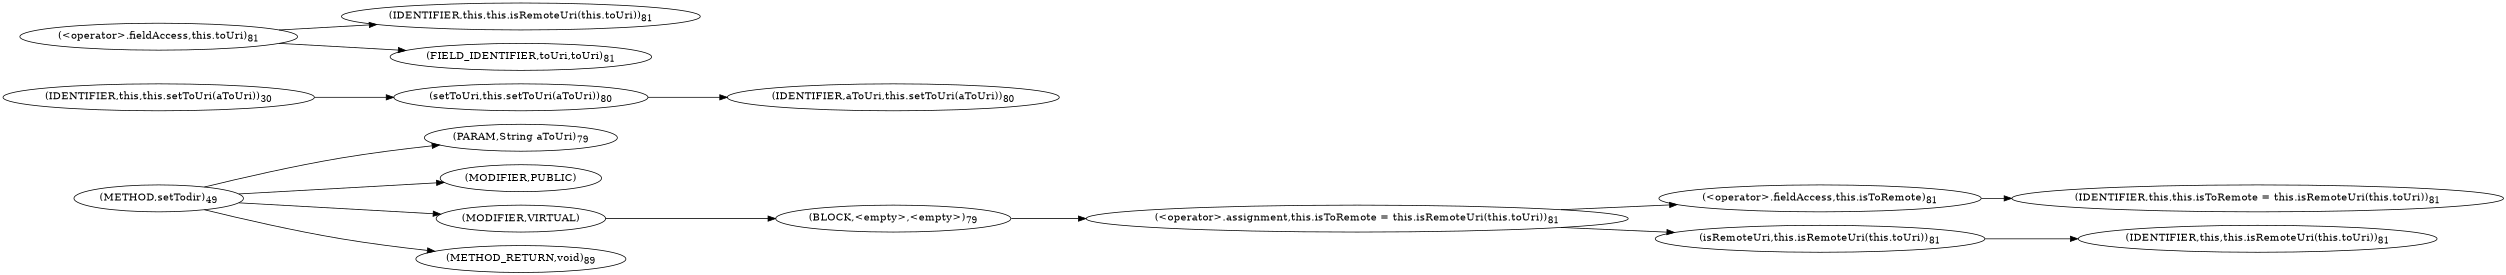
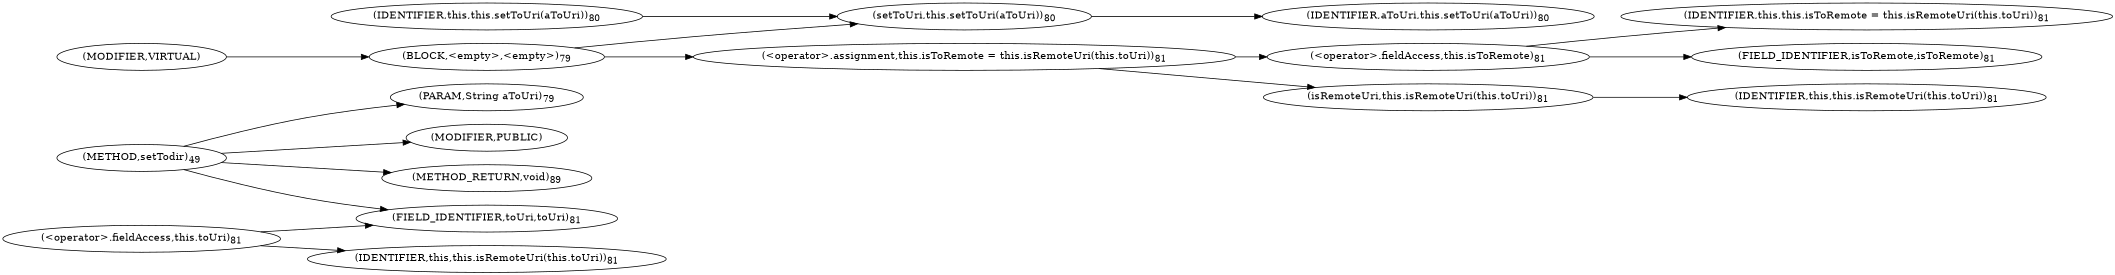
edge "(BLOCK,<empty>,<empty>)" -> "(setToUri,this.setToUri(aToUri))": added
node "(FIELD_IDENTIFIER,isToRemote,isToRemote)": added
node "(IDENTIFIER,this,this.setToUri(aToUri))": text "30" -> "80"
edge "(METHOD,setTodir)" -> "(MODIFIER,VIRTUAL)": now "(METHOD,setTodir)" -> "(FIELD_IDENTIFIER,toUri,toUri)"
